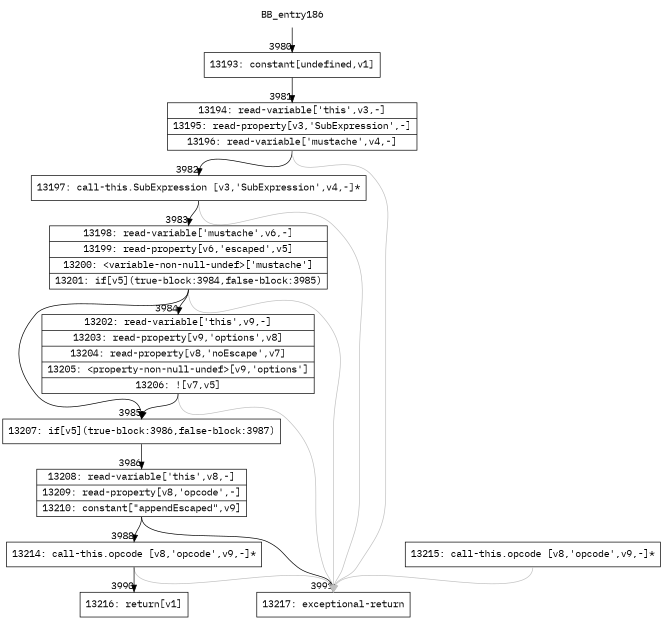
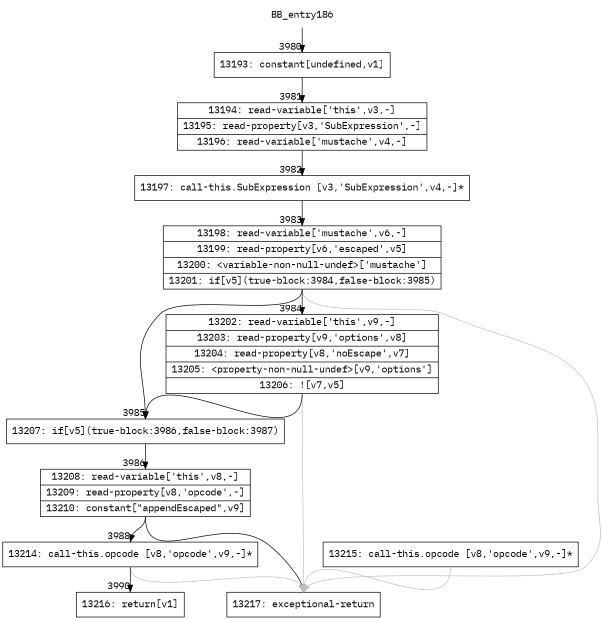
edge "13197: call-this.SubExpression [v3,'SubExpression',v4,-]*" -> "13217: exceptional-return": removed
edge "13194: read-variable['this',v3,-]" -> "13217: exceptional-return": removed
